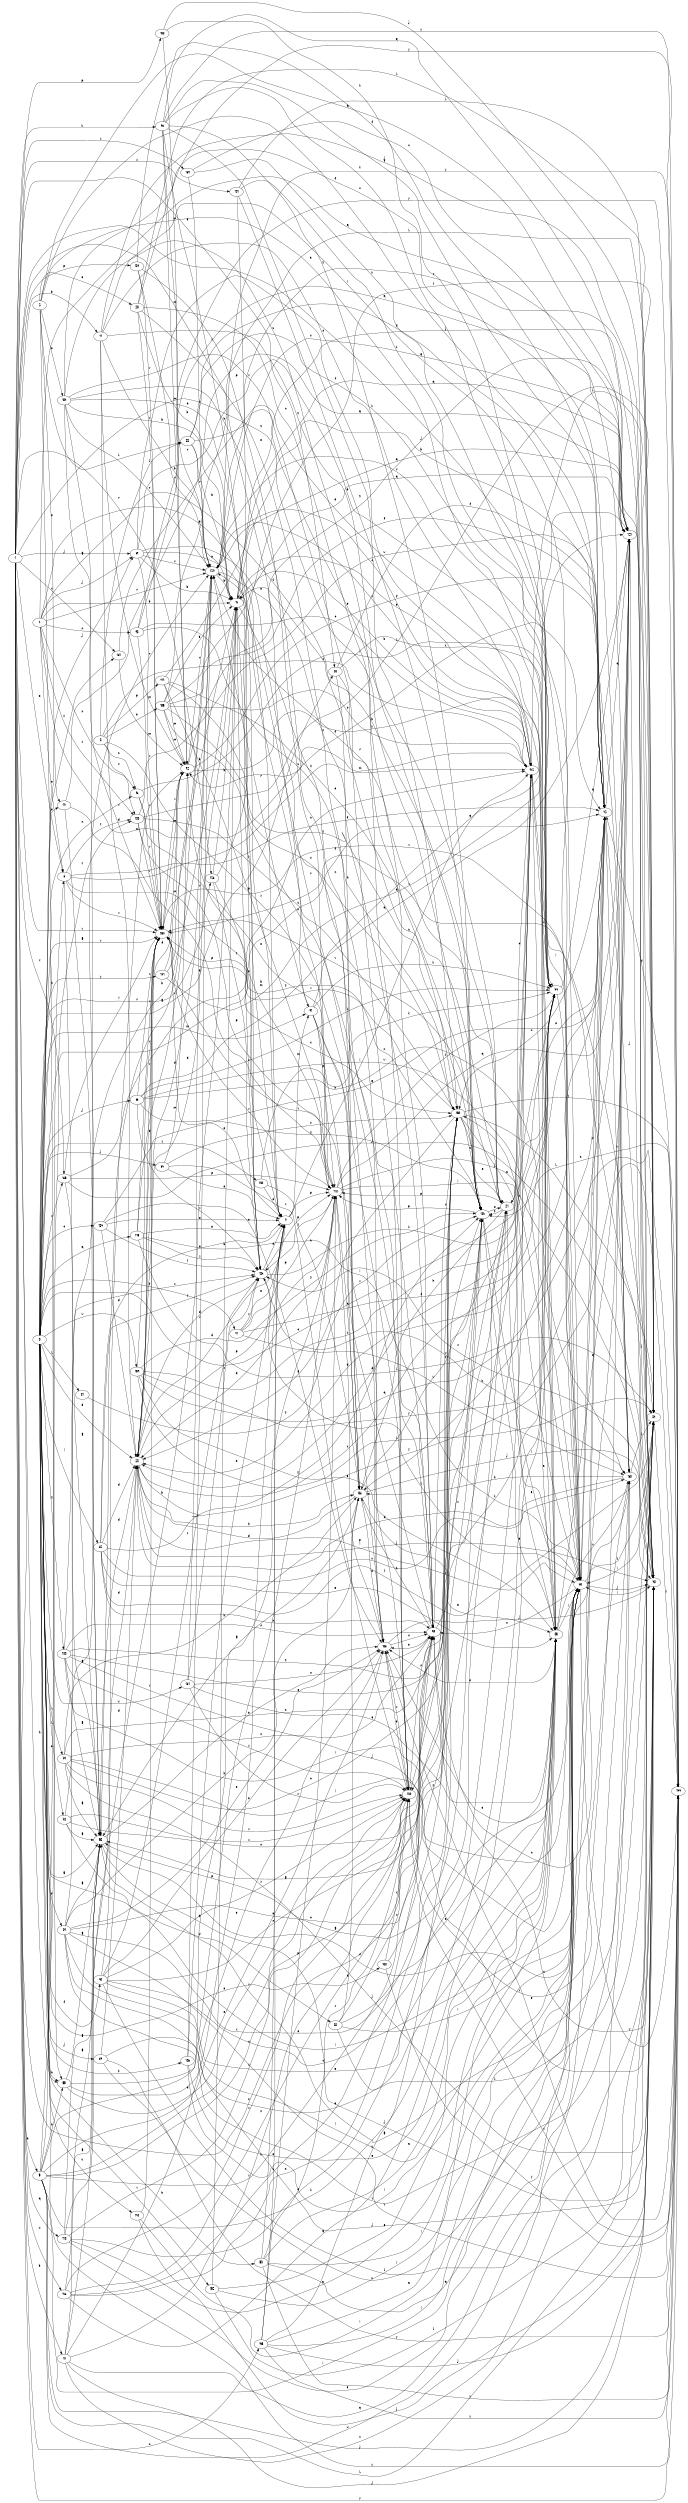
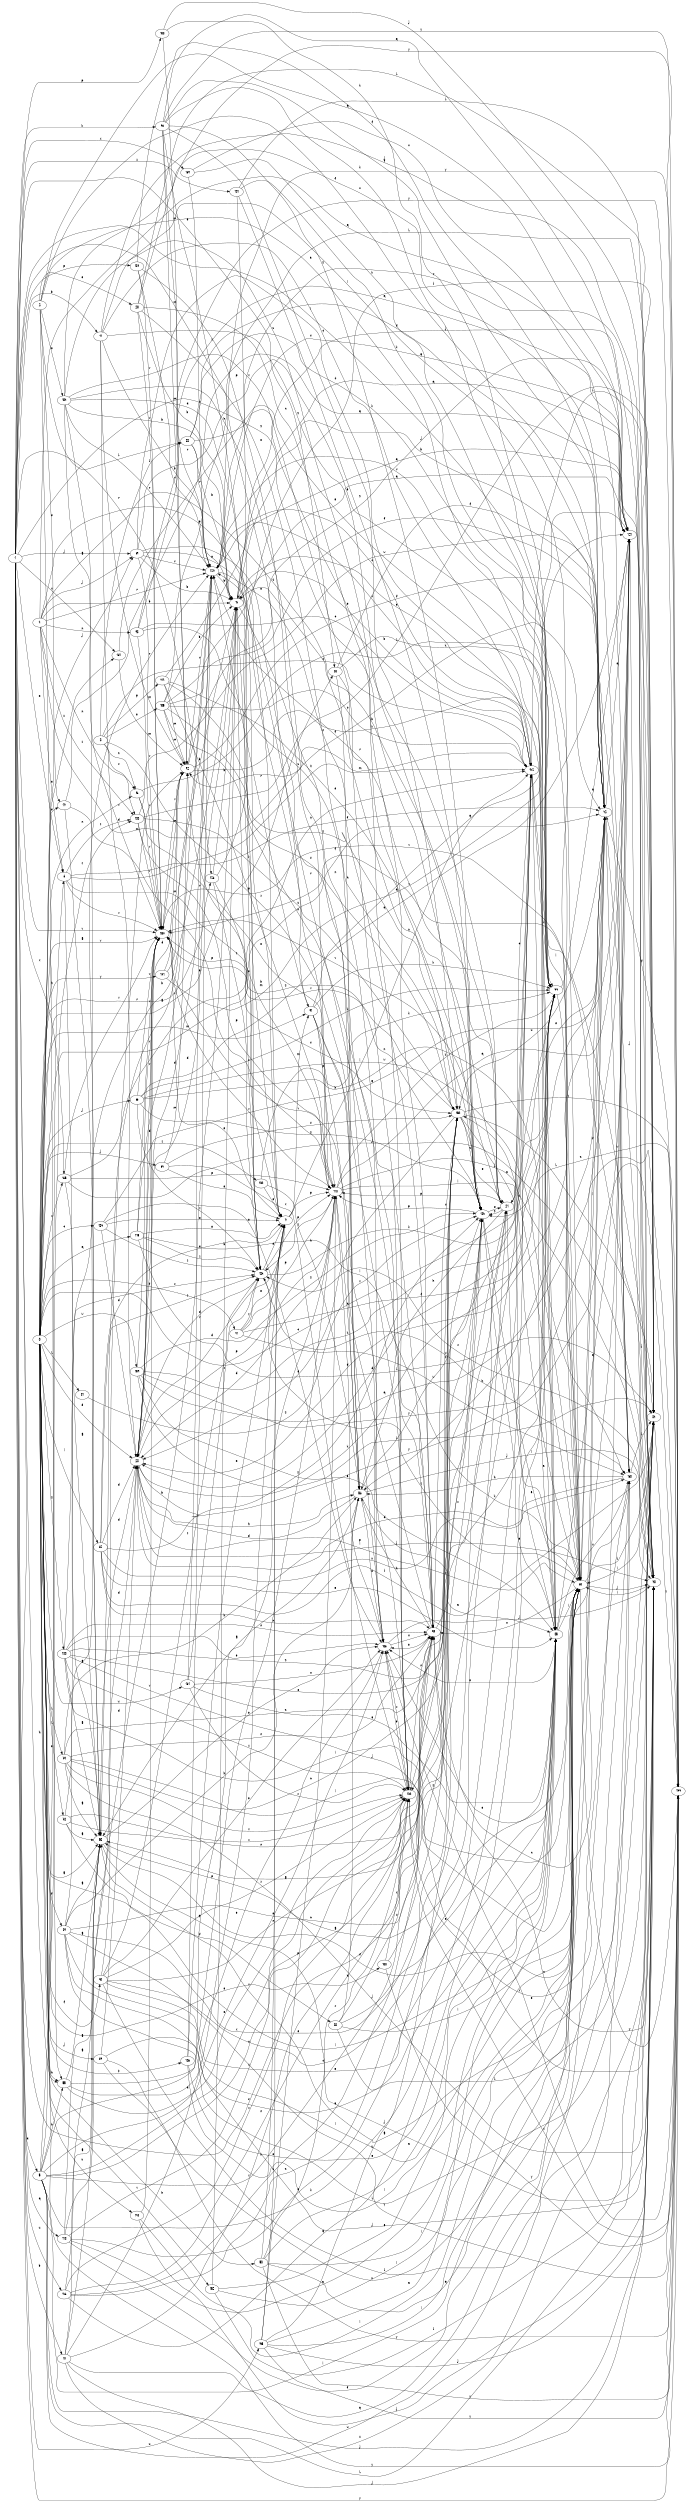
edge "39" -> "106": now "183" -> "106"
